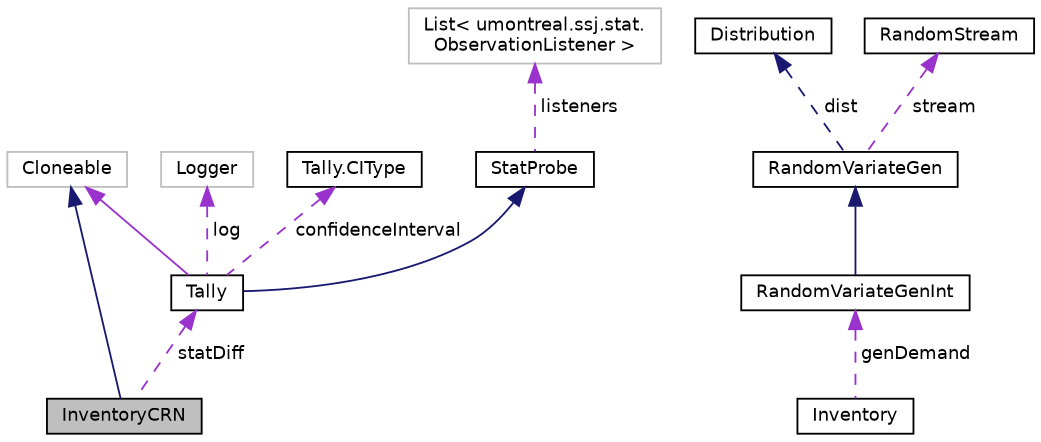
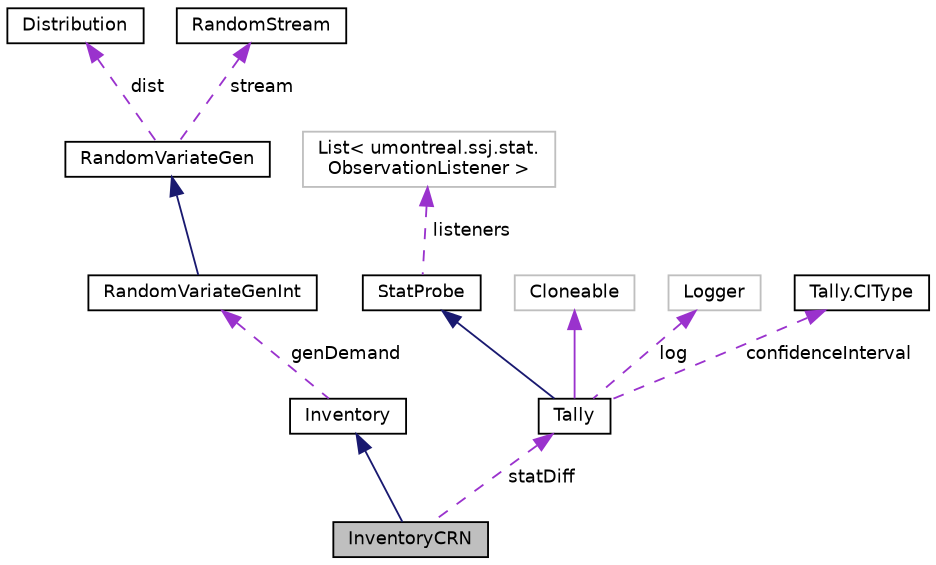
edge "RandomVariateGen" -> "Distribution": color midnightblue -> darkorchid3
edge "InventoryCRN" -> "Cloneable": now "InventoryCRN" -> "Inventory"
